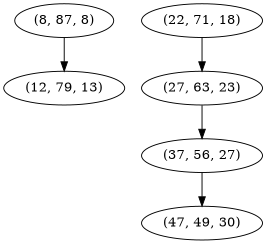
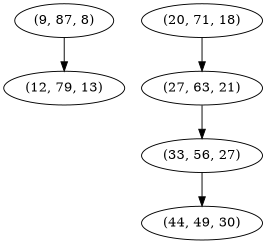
node "(8, 87, 8)": label "(8, 87, 8)" -> "(9, 87, 8)"
node "(22, 71, 18)": label "(22, 71, 18)" -> "(20, 71, 18)"
node "(27, 63, 23)": label "(27, 63, 23)" -> "(27, 63, 21)"
node "(37, 56, 27)": label "(37, 56, 27)" -> "(33, 56, 27)"
node "(47, 49, 30)": label "(47, 49, 30)" -> "(44, 49, 30)"
